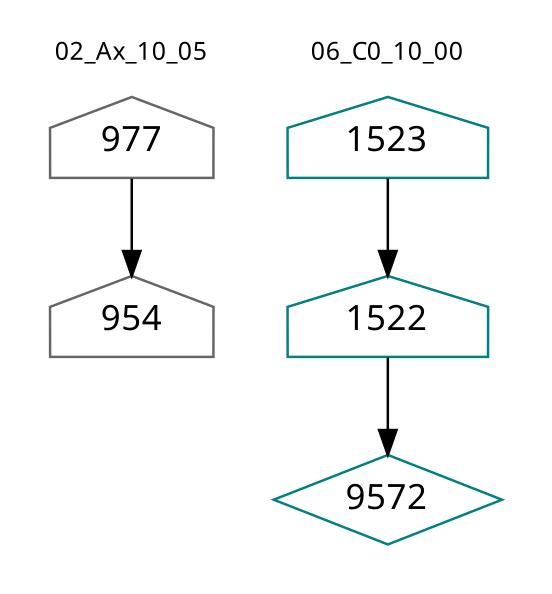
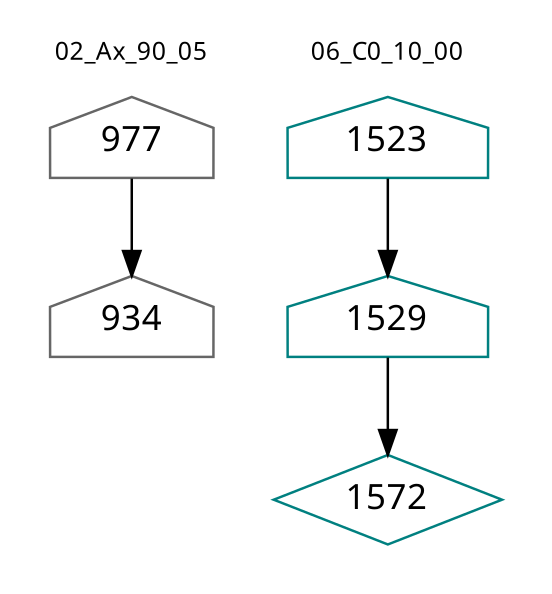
cluster "02_Ax_10_05": label "02_Ax_10_05" -> "02_Ax_90_05"
node "954": label "954" -> "934"
node "1522": label "1522" -> "1529"
node "9572": label "9572" -> "1572"
